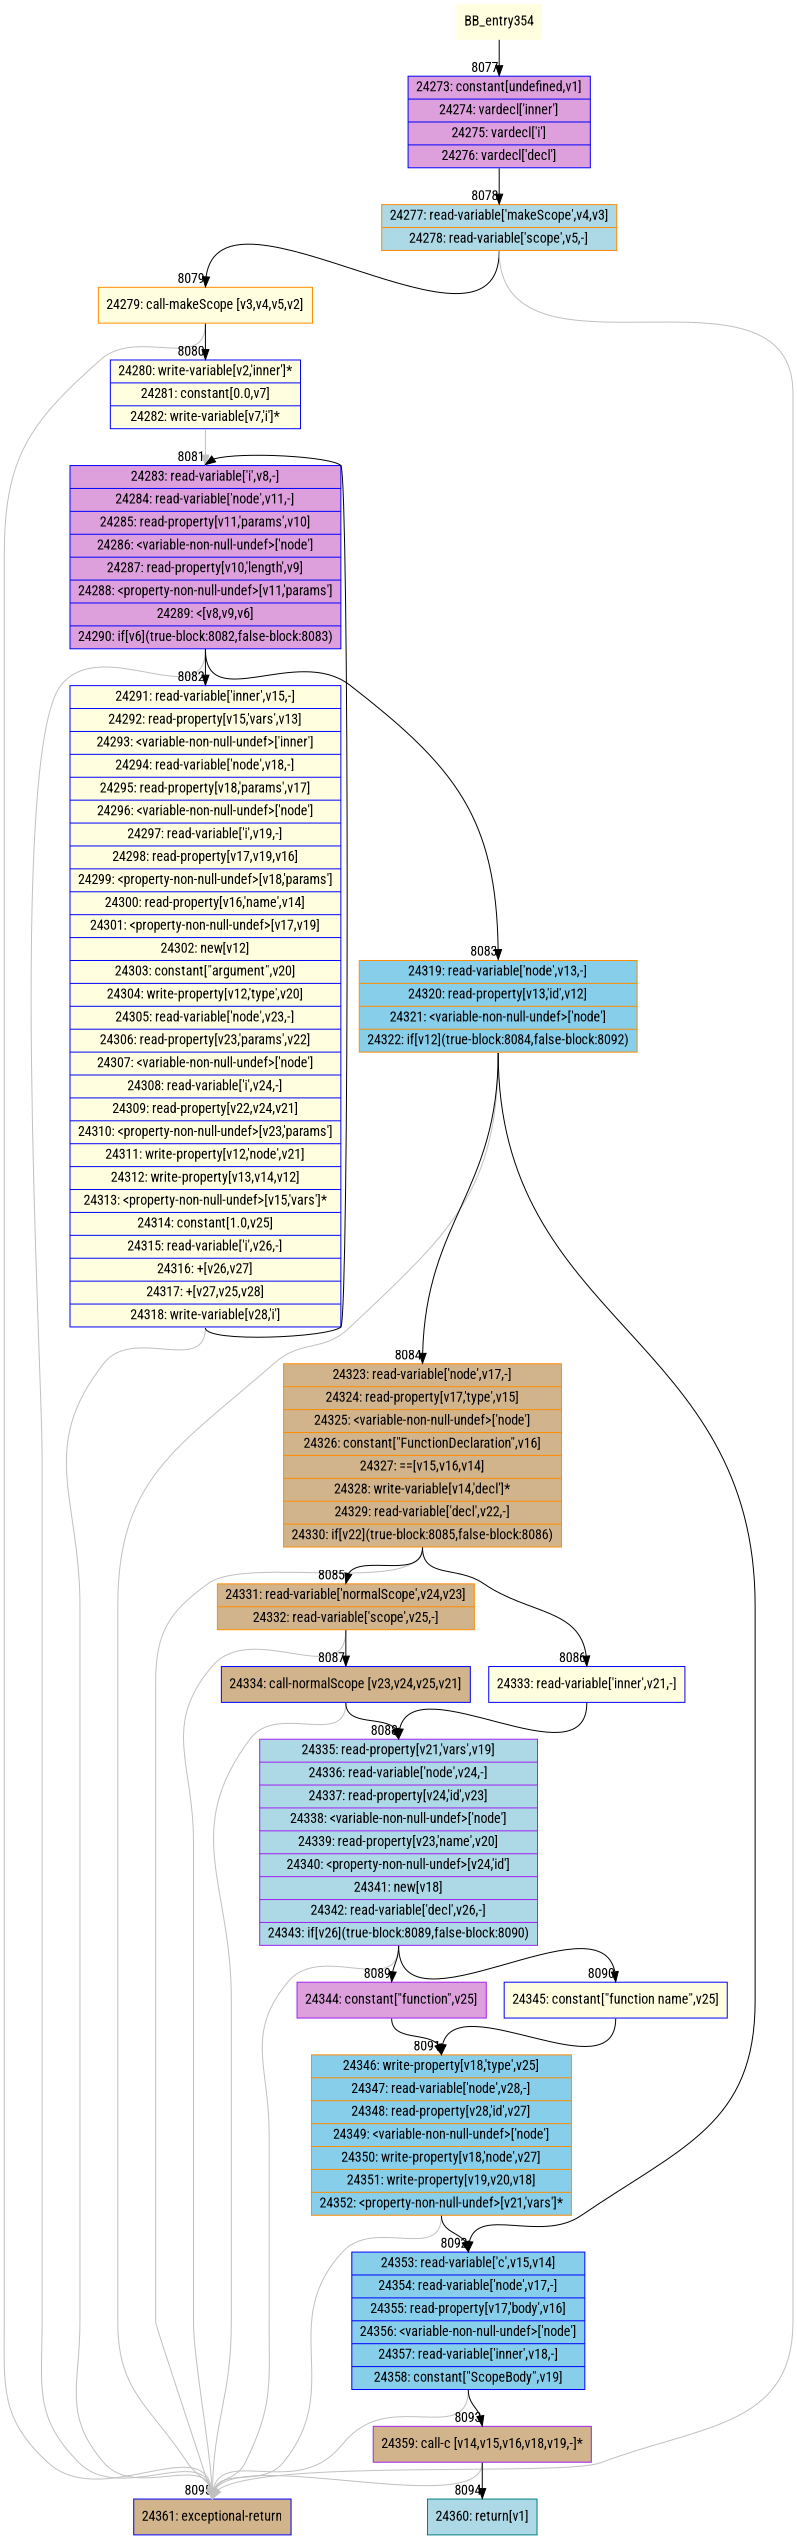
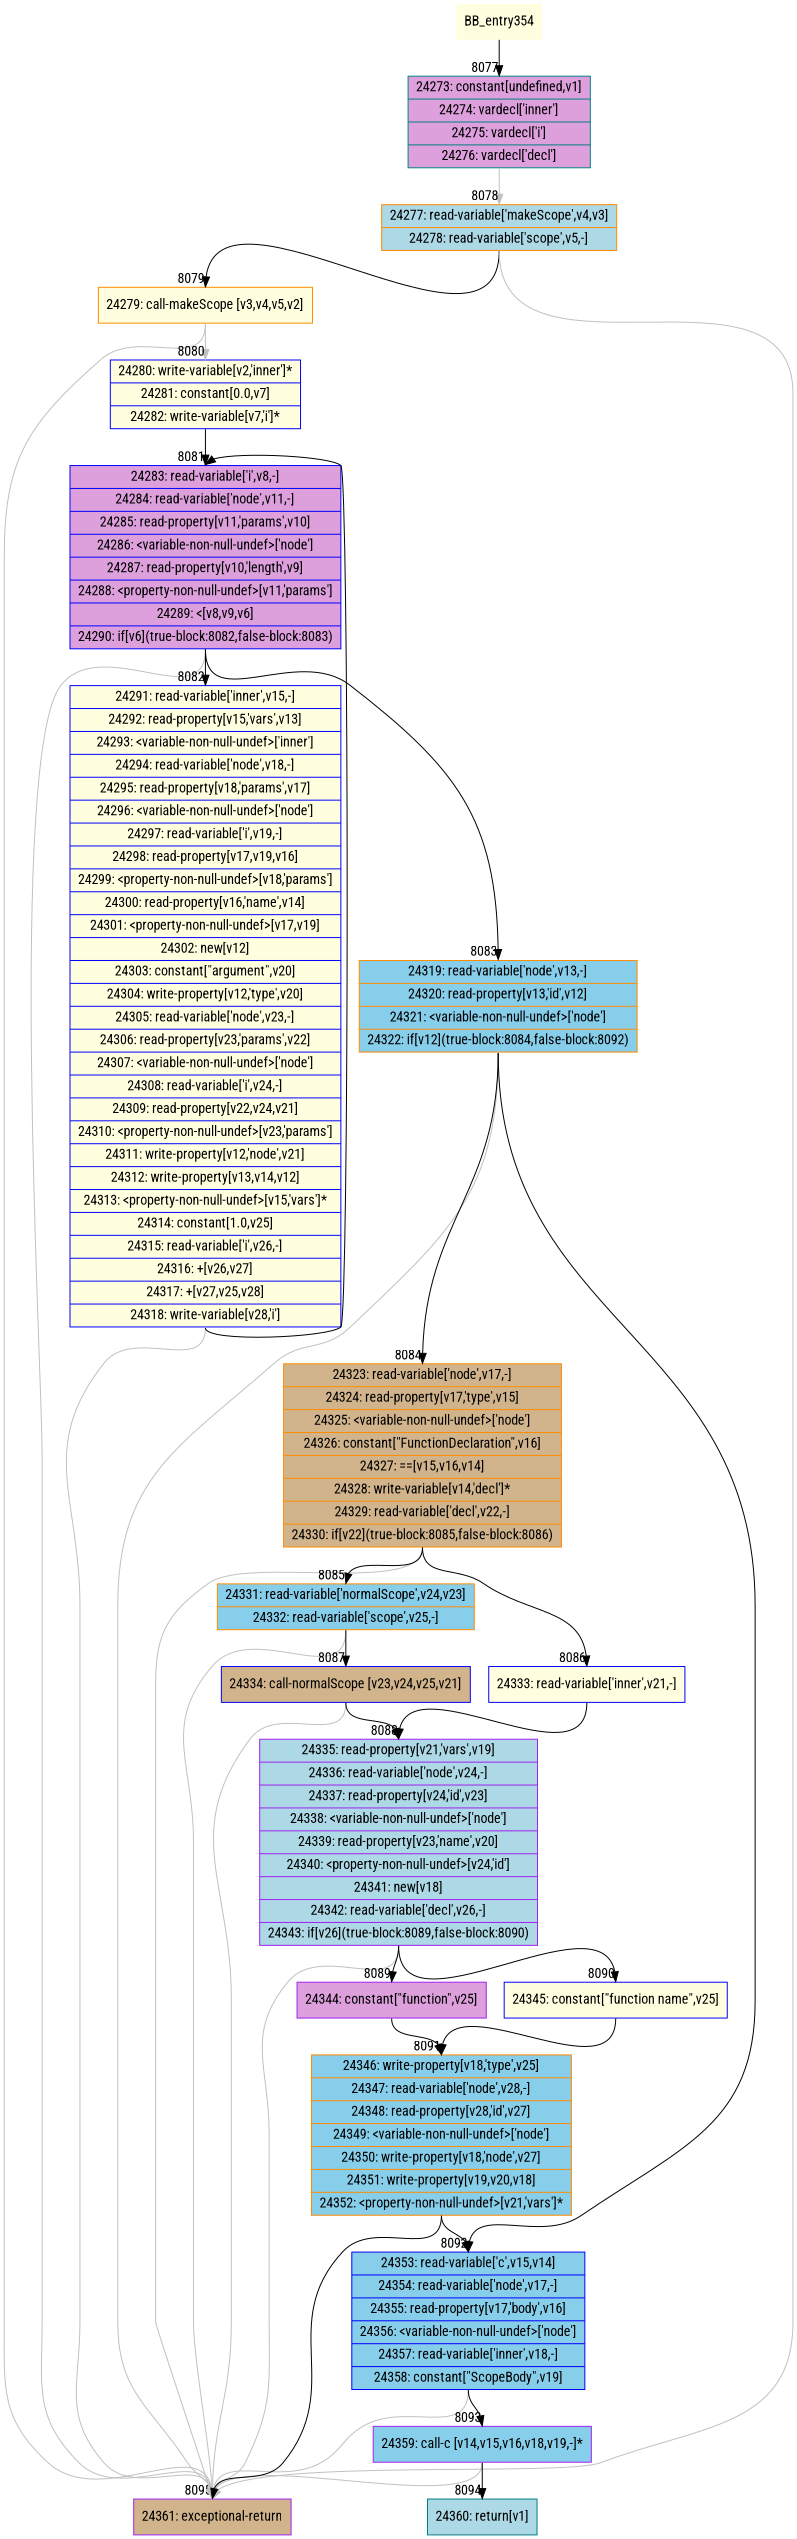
node "24273: constant[undefined,v1]": color blue -> teal
edge "24273: constant[undefined,v1]" -> "24277: read-variable['makeScope',v4,v3]": color black -> gray
edge "24279: call-makeScope [v3,v4,v5,v2]" -> "24280: write-variable[v2,'inner']*": color black -> gray
edge "24280: write-variable[v2,'inner']*" -> "24283: read-variable['i',v8,-]": color gray -> black
node "24331: read-variable['normalScope',v24,v23]": fillcolor tan -> skyblue
edge "24346: write-property[v18,'type',v25]" -> "24361: exceptional-return": color gray -> black
node "24359: call-c [v14,v15,v16,v18,v19,-]*": fillcolor tan -> skyblue
node "24361: exceptional-return": color blue -> purple
